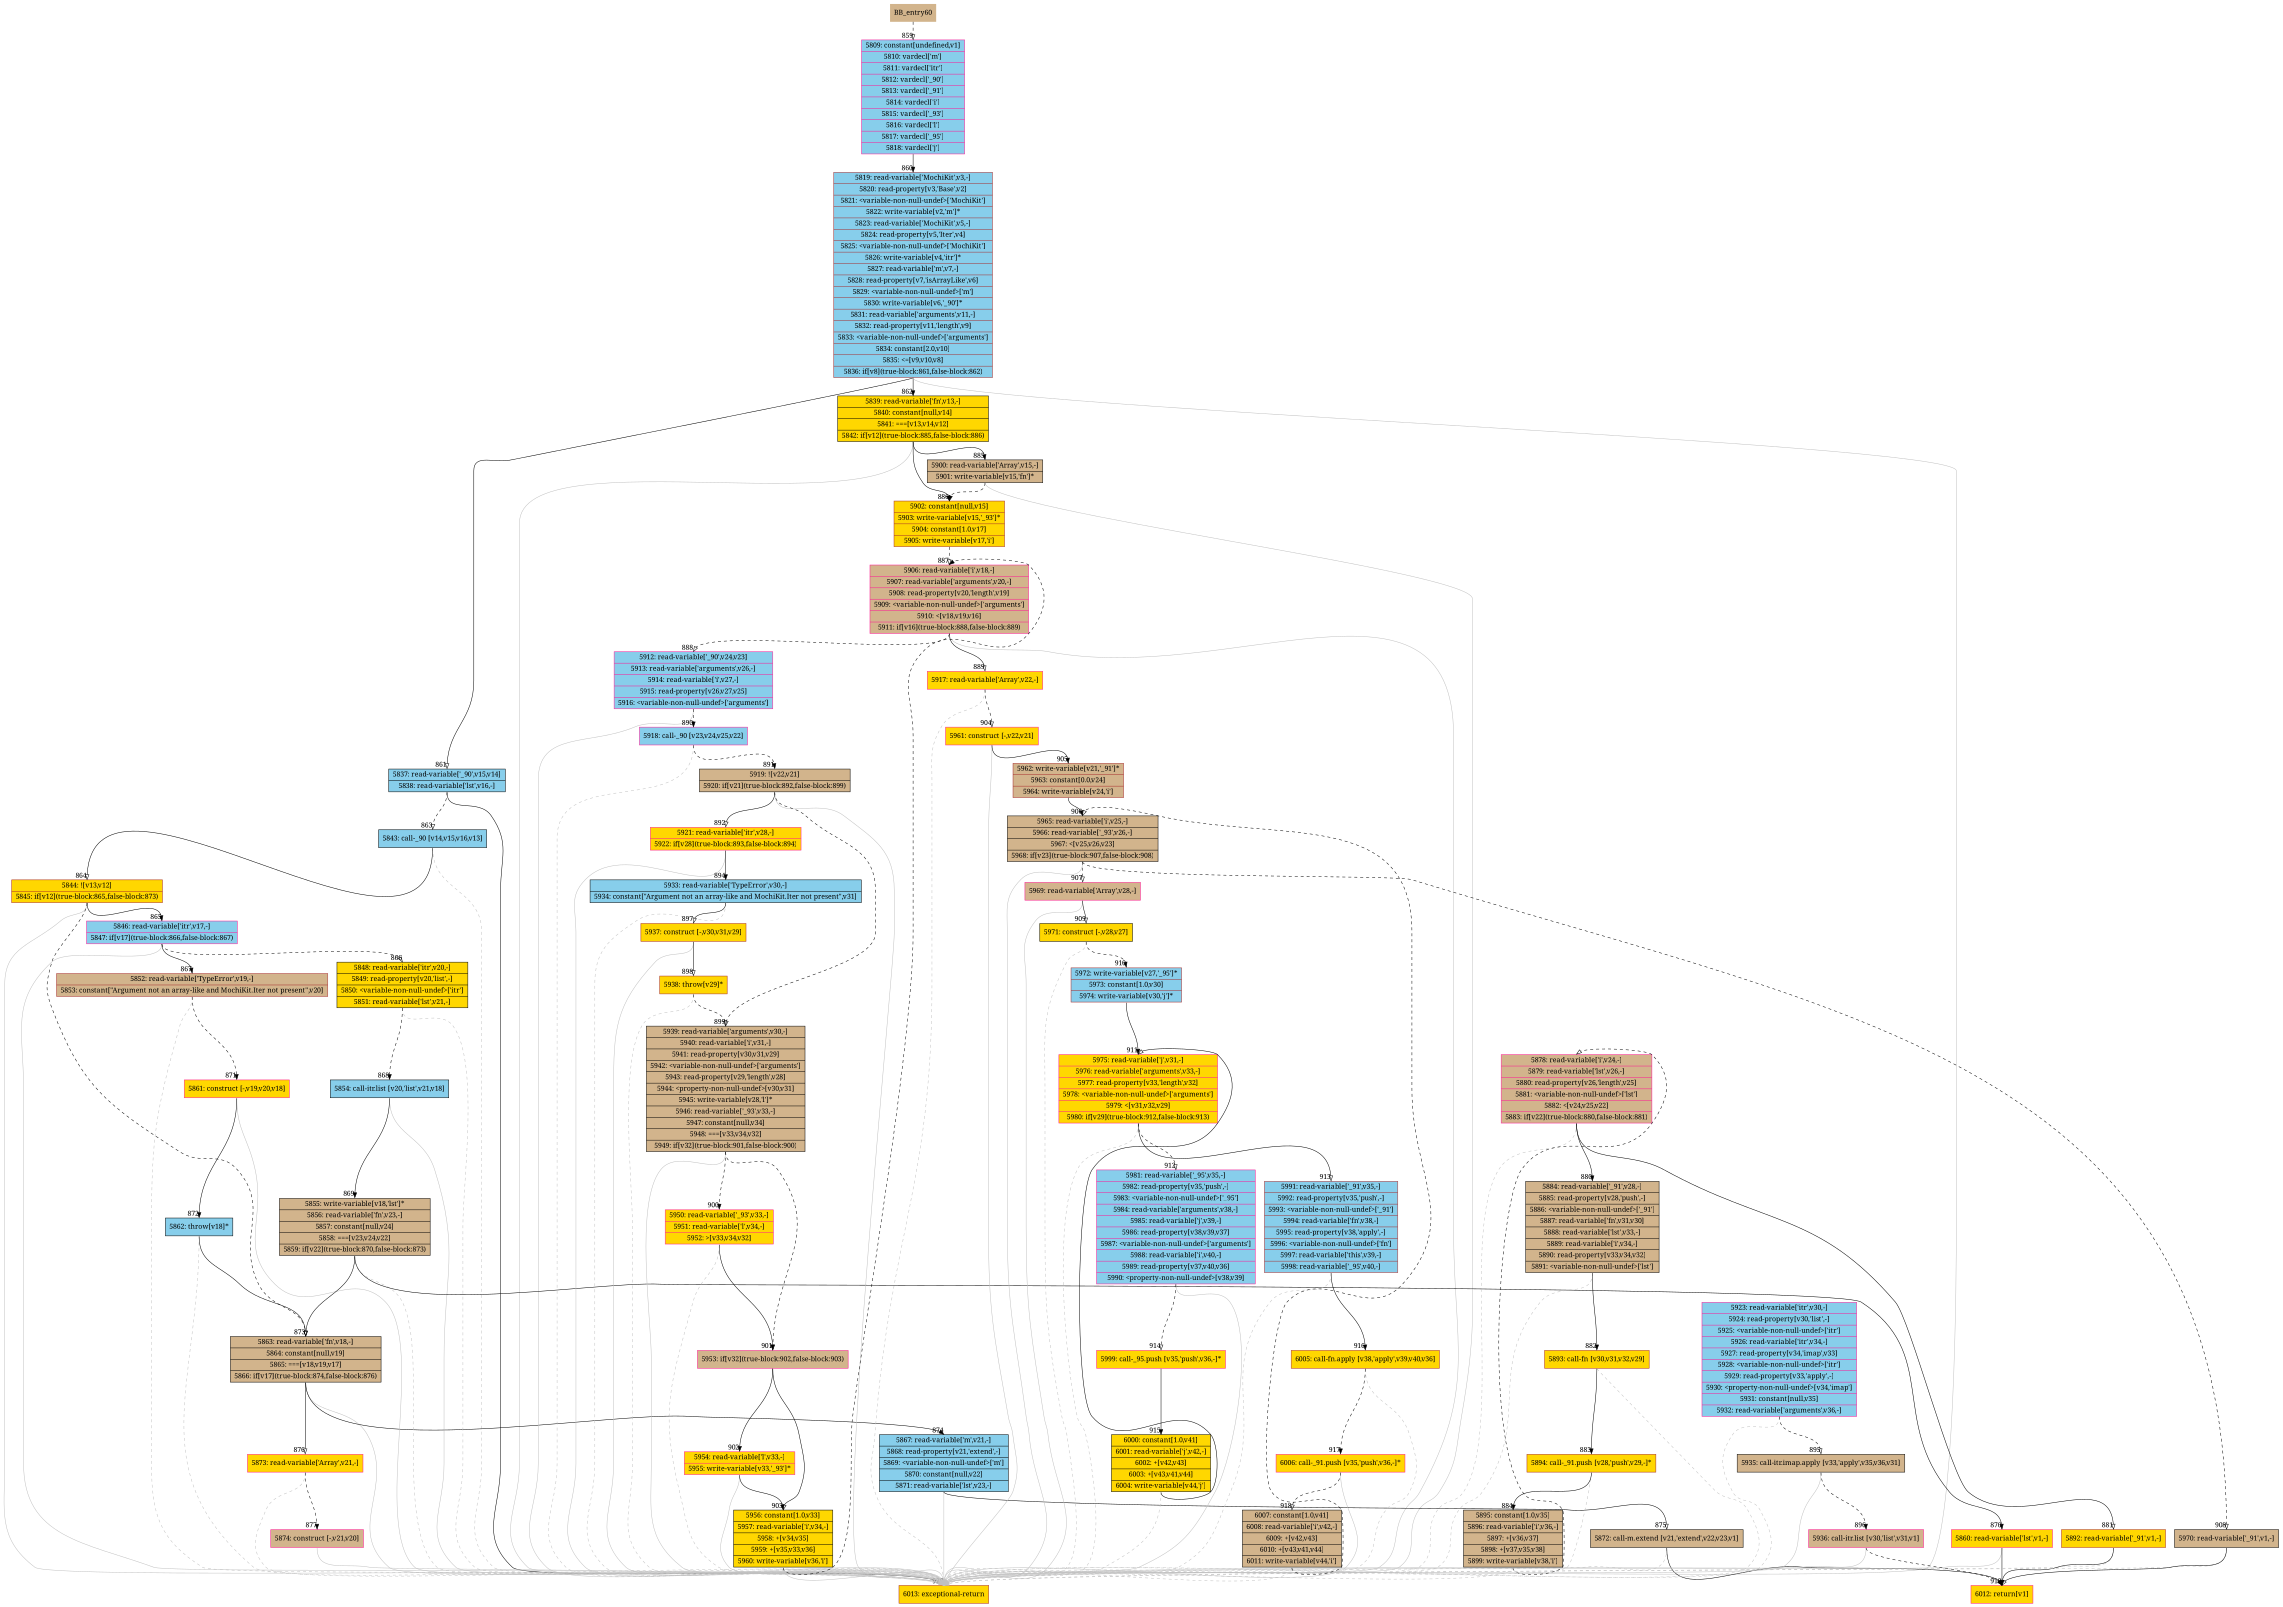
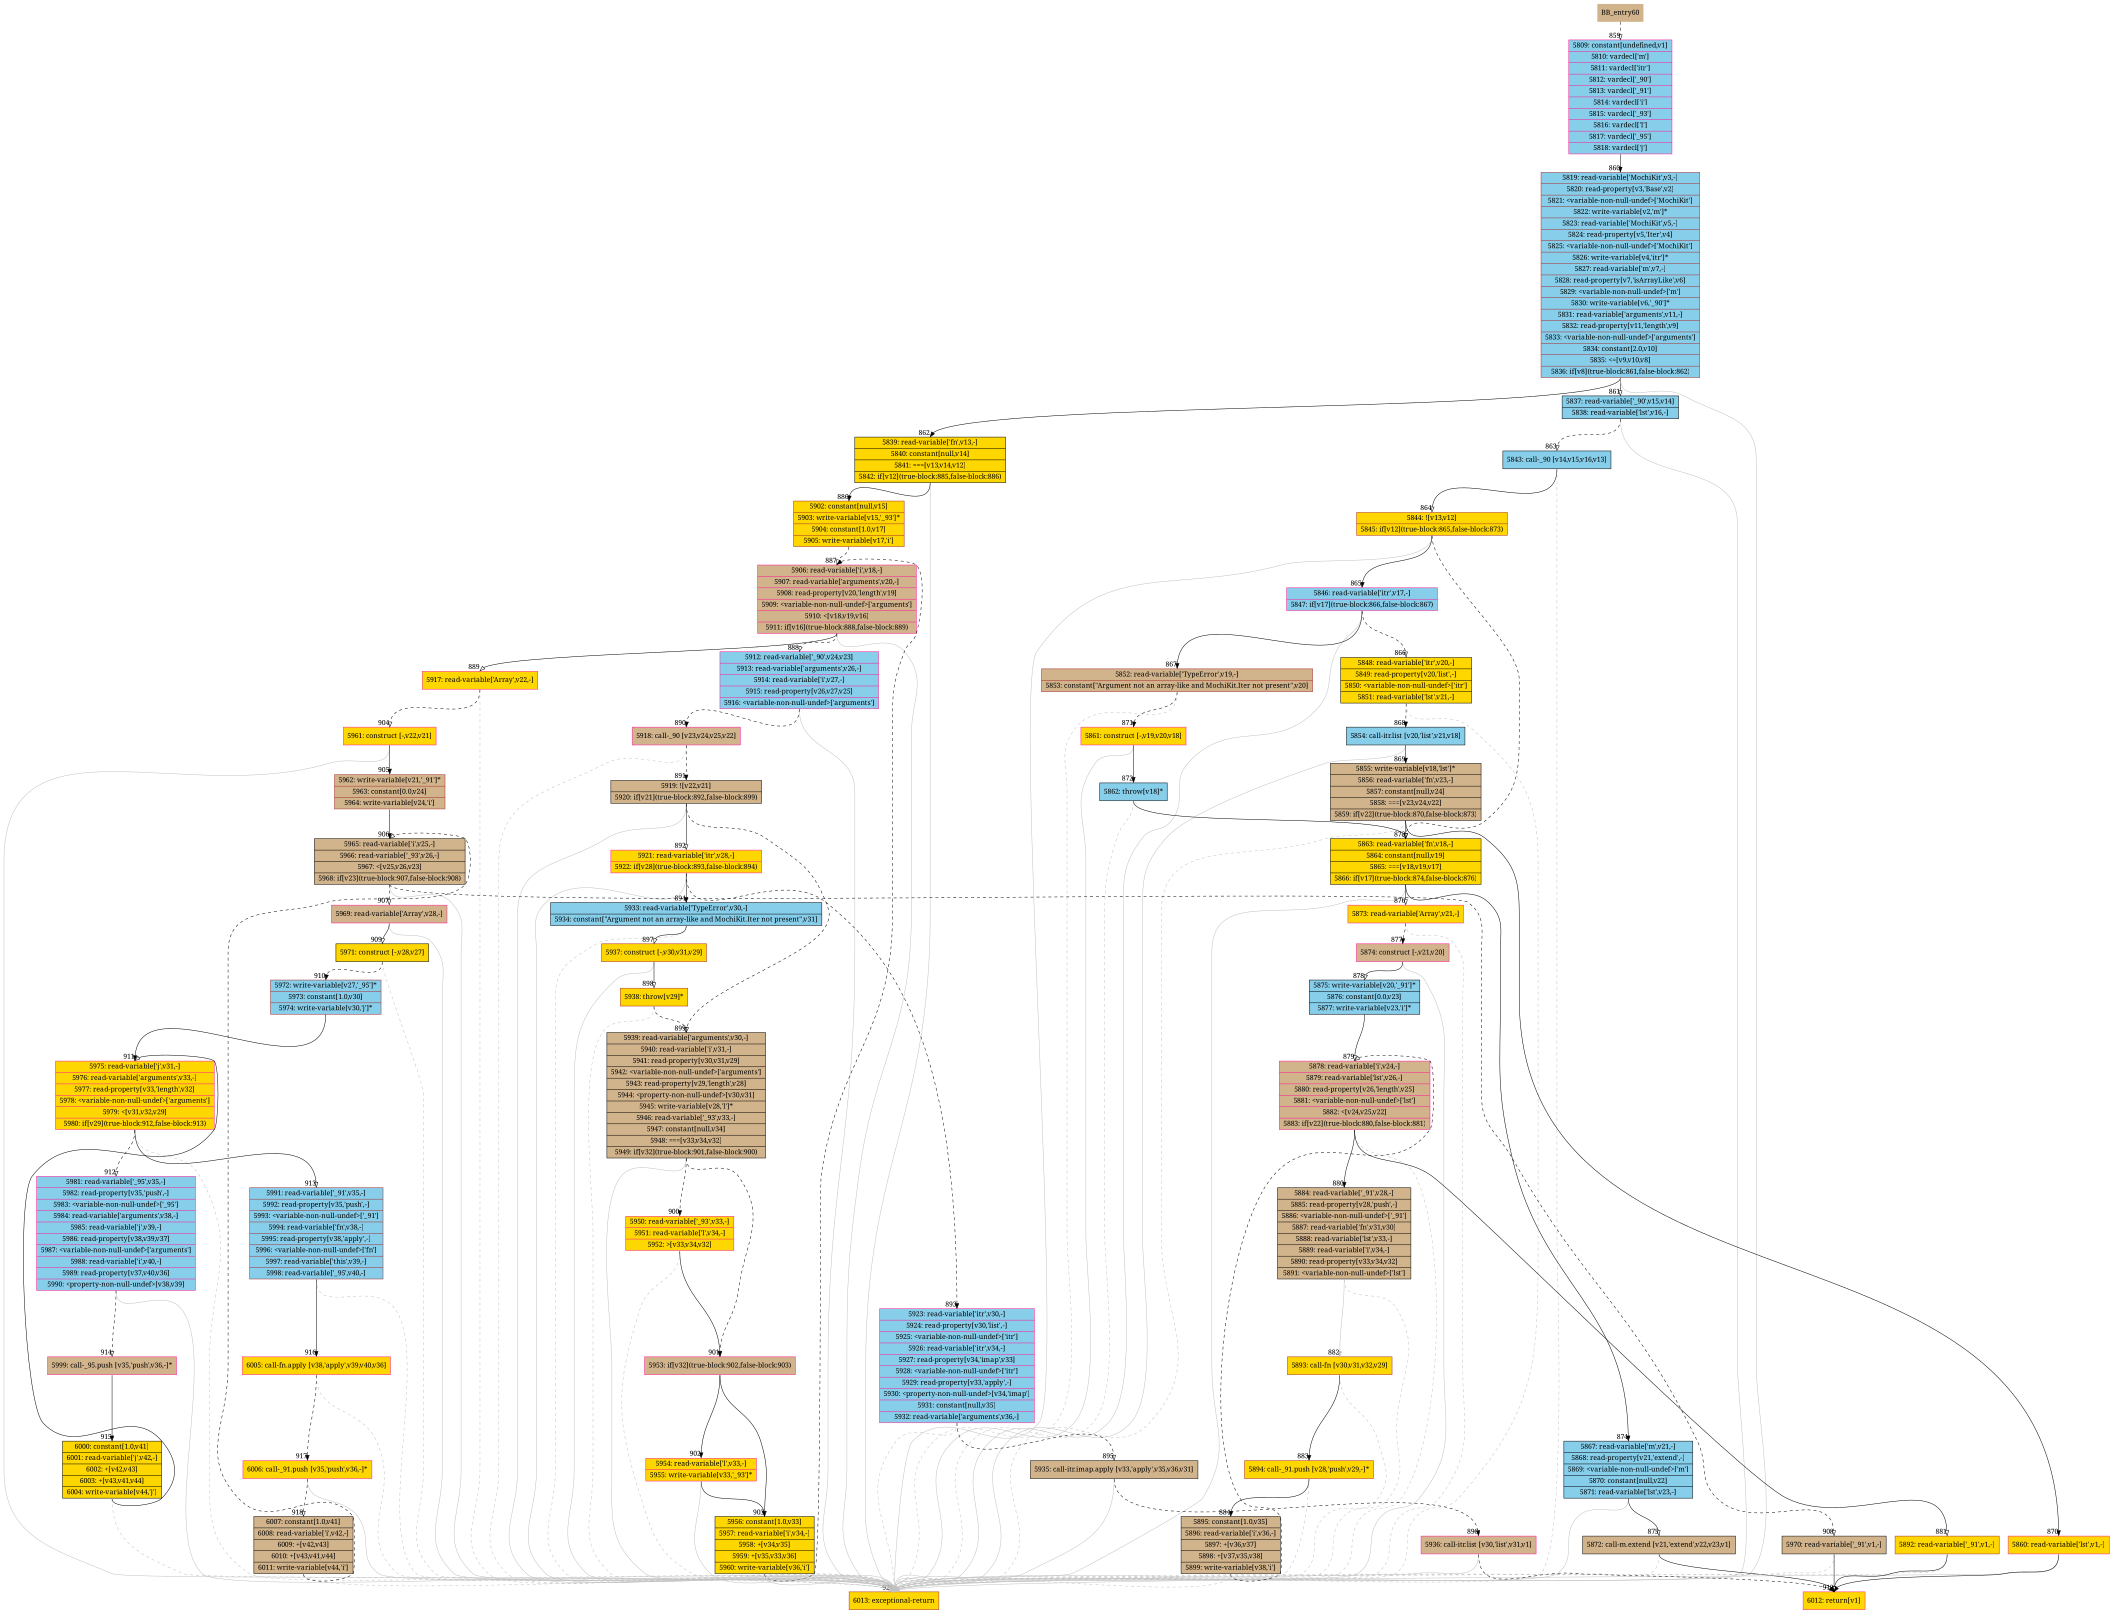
node "5900: read-variable['Array',v15,-]": removed
node "5918: call-_90 [v23,v24,v25,v22]": fillcolor skyblue -> tan
node "5875: write-variable[v20,'_91']*": added
edge "5921: read-variable['itr',v28,-]" -> "5923: read-variable['itr',v30,-]": added
edge "5884: read-variable['_91',v28,-]" -> "5893: call-fn [v30,v31,v32,v29]": color black -> gray
node "5863: read-variable['fn',v18,-]": fillcolor tan -> gold
node "5999: call-_95.push [v35,'push',v36,-]*": fillcolor gold -> tan
node "6005: call-fn.apply [v38,'apply',v39,v40,v36]": color brown -> deeppink
edge "5837: read-variable['_90',v15,v14]" -> "6013: exceptional-return": color black -> gray
